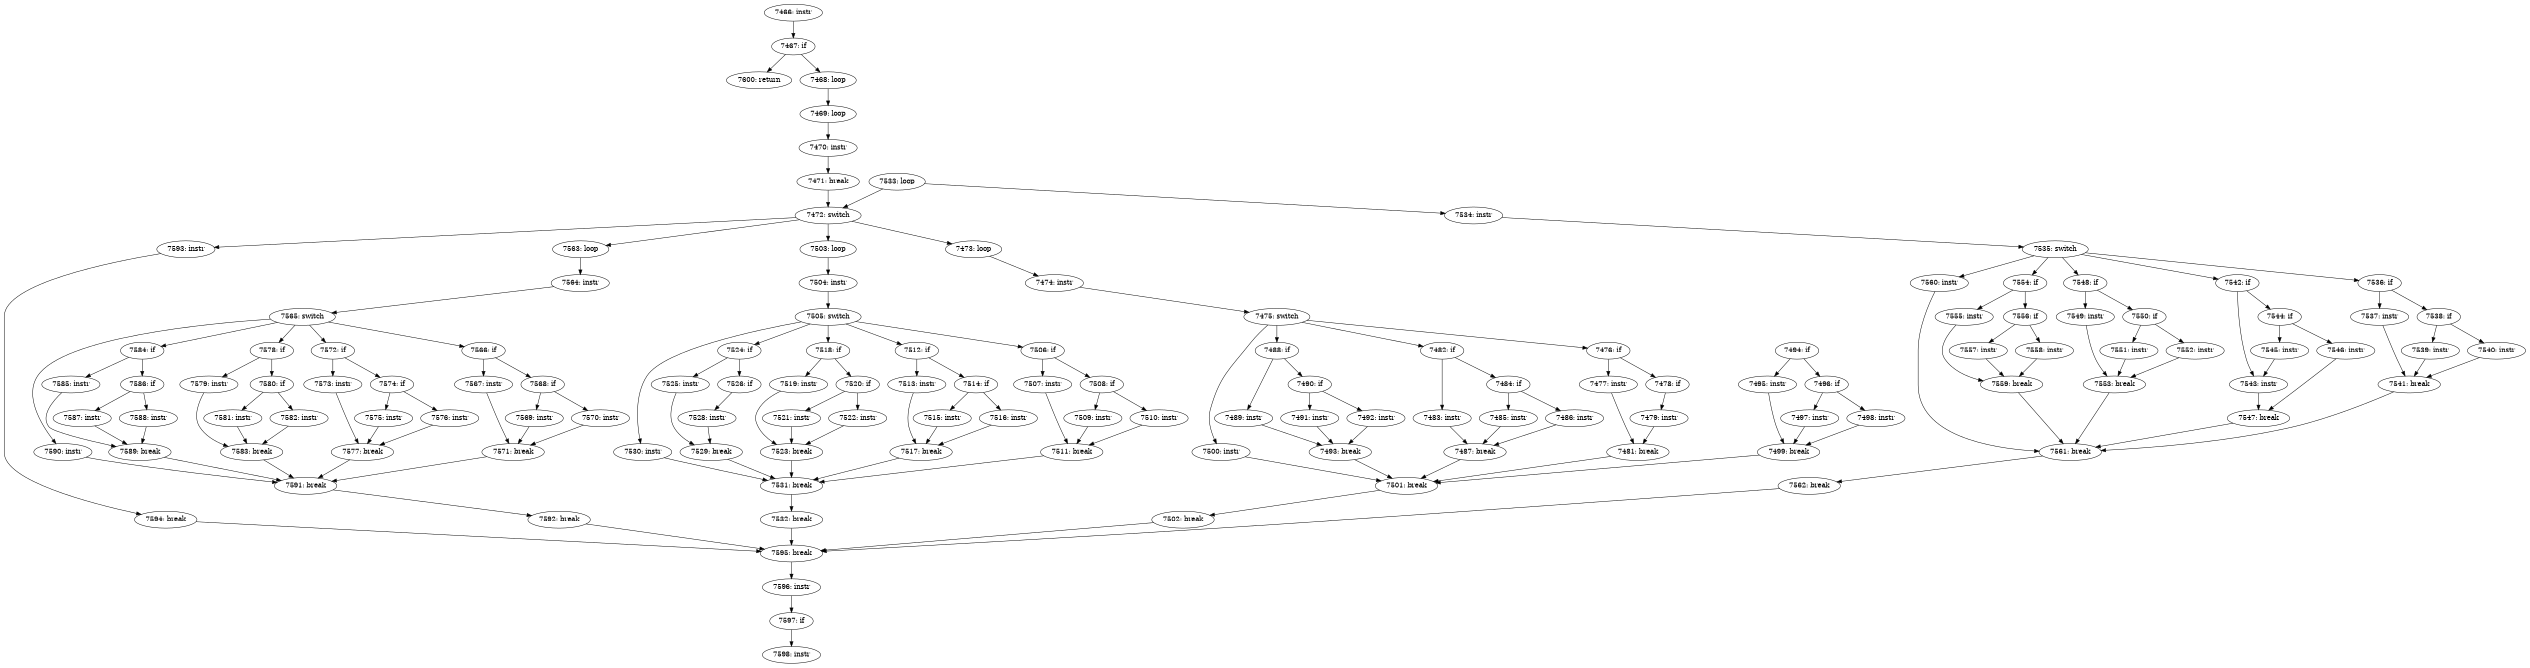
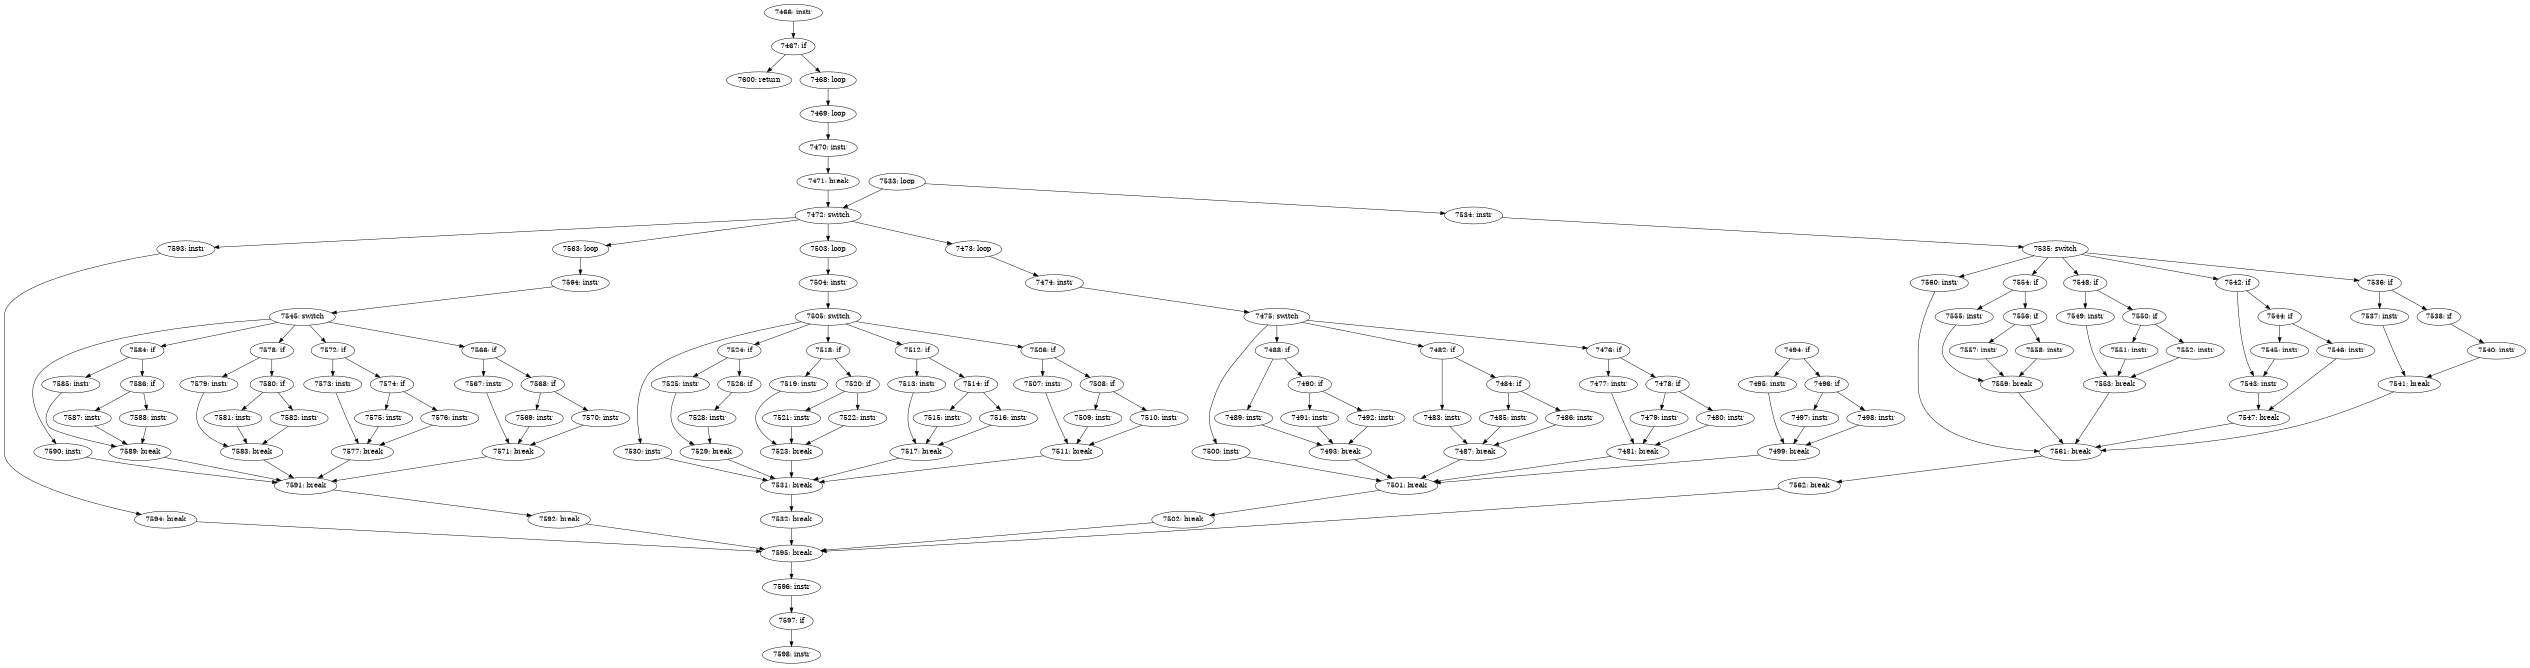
node "7565: switch": label "7565: switch" -> "7545: switch"
node "7539: instr": removed
node "7480: instr": added
